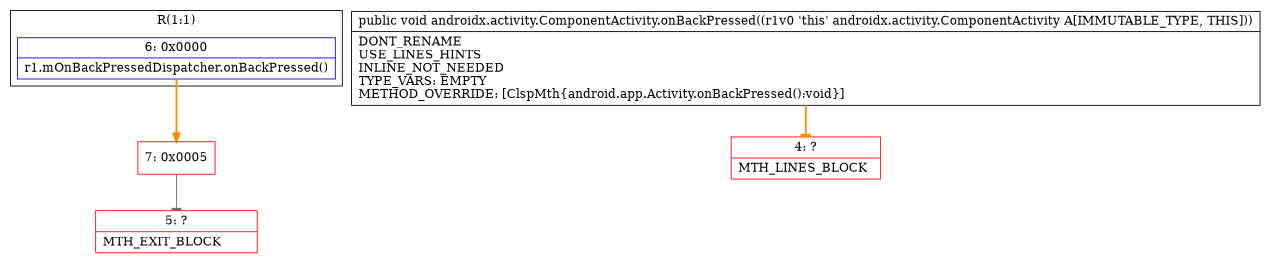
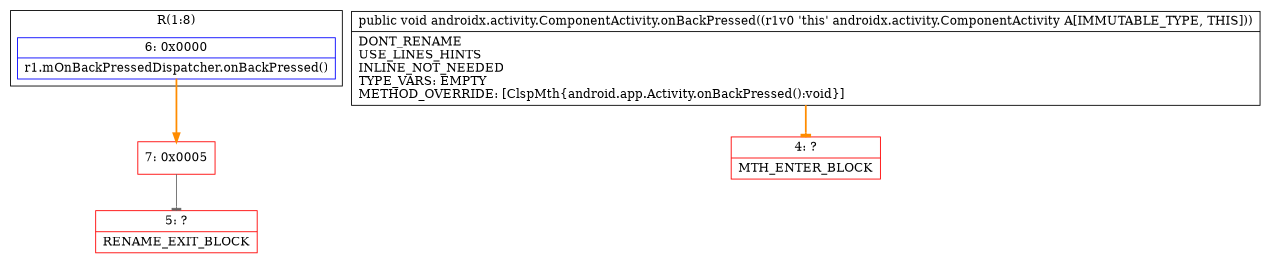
cluster "R(1:1)": label "R(1:1)" -> "R(1:8)"
node "4: ?": text "MTH_LINES_BLOCK" -> "MTH_ENTER_BLOCK"
node "5: ?": text "MTH_EXIT_BLOCK" -> "RENAME_EXIT_BLOCK"
